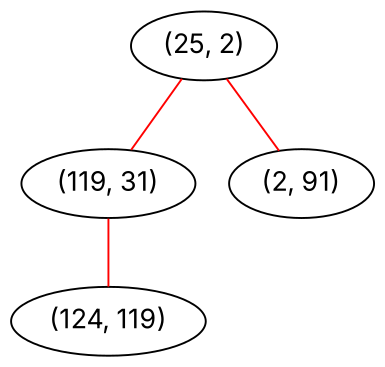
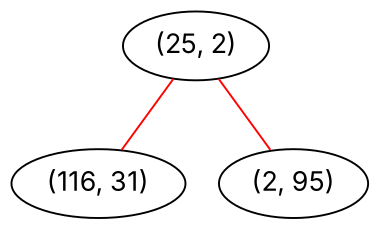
node "(119, 31)": label "(119, 31)" -> "(116, 31)"
node "(2, 91)": label "(2, 91)" -> "(2, 95)"
node "(124, 119)": removed
